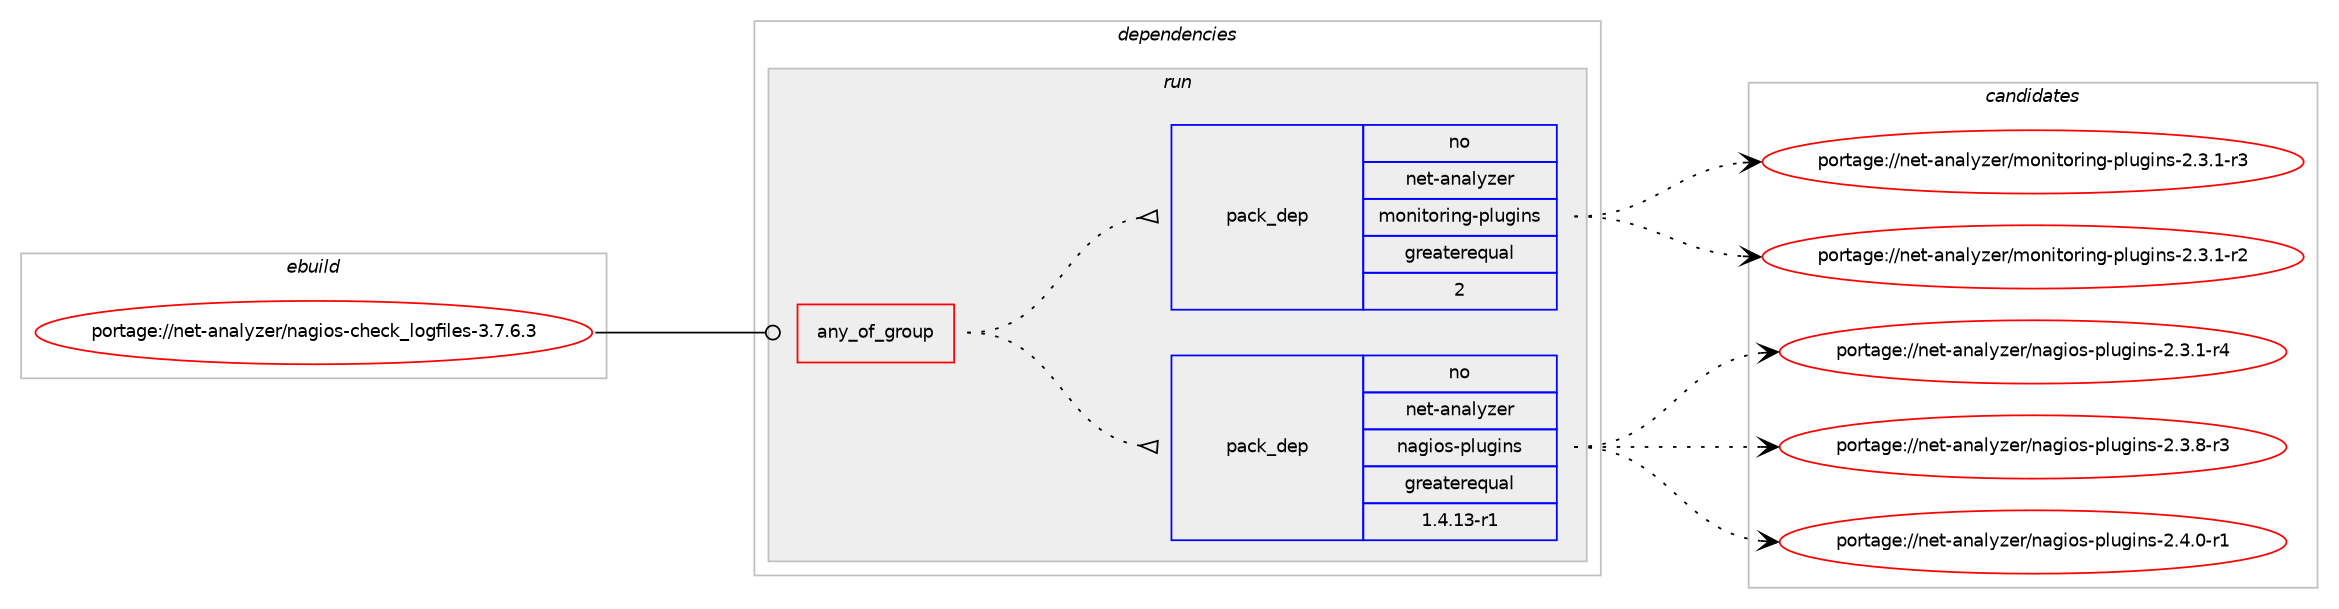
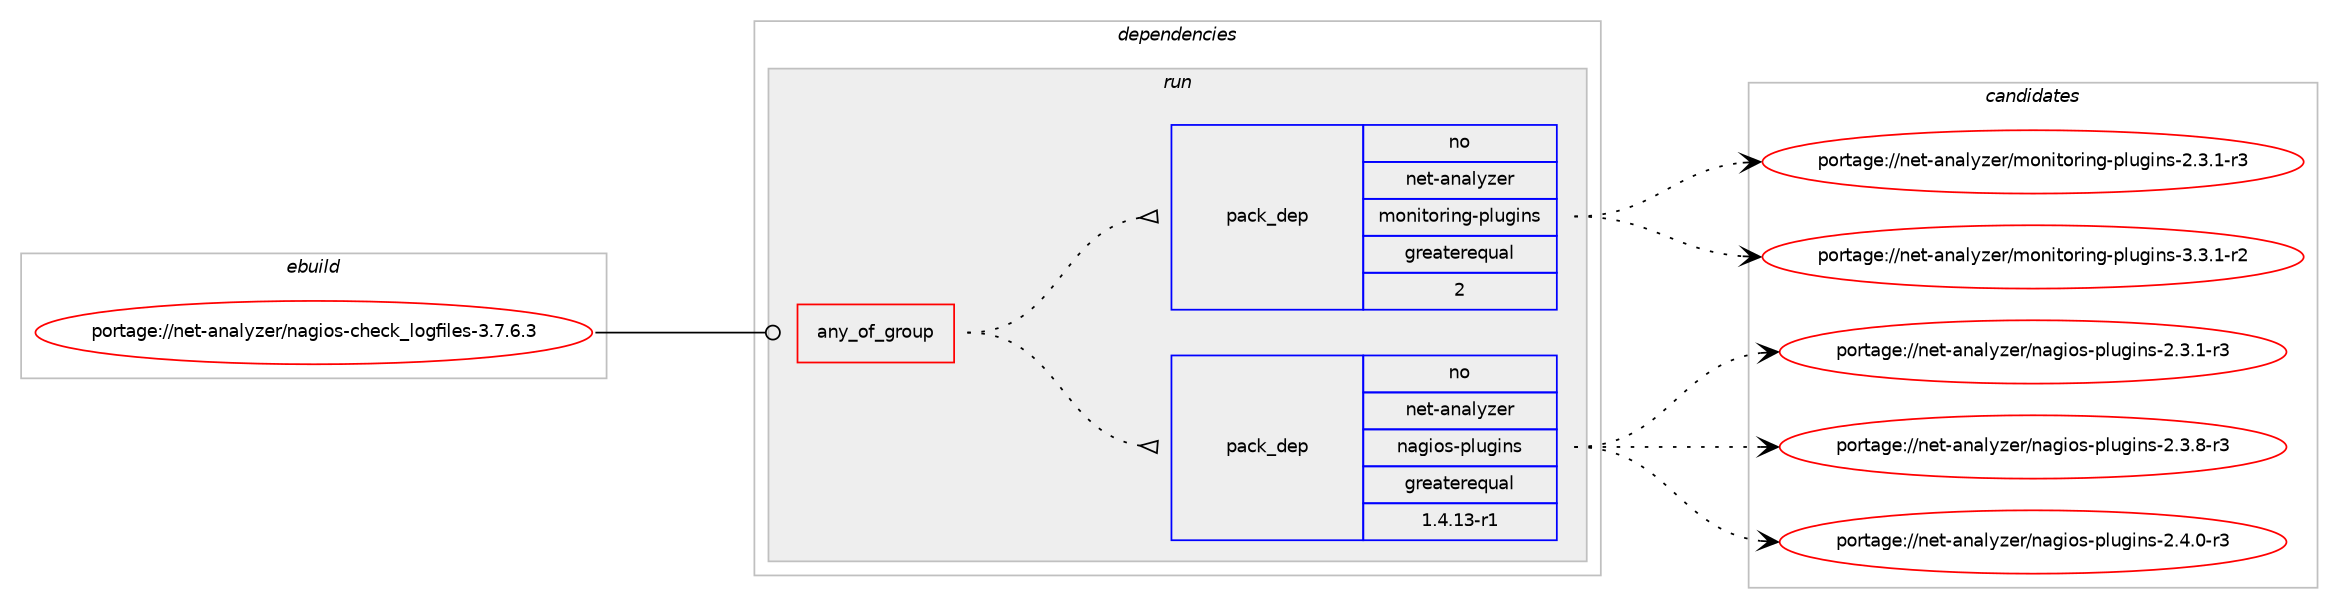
node "portage://net-analyzer/monitoring-plugins-2.3.1-r2": label "portage://net-analyzer/monitoring-plugins-2.3.1-r2" -> "portage://net-analyzer/monitoring-plugins-3.3.1-r2"
node "portage://net-analyzer/nagios-plugins-2.3.1-r4": label "portage://net-analyzer/nagios-plugins-2.3.1-r4" -> "portage://net-analyzer/nagios-plugins-2.3.1-r3"
node "portage://net-analyzer/nagios-plugins-2.4.0-r1": label "portage://net-analyzer/nagios-plugins-2.4.0-r1" -> "portage://net-analyzer/nagios-plugins-2.4.0-r3"
